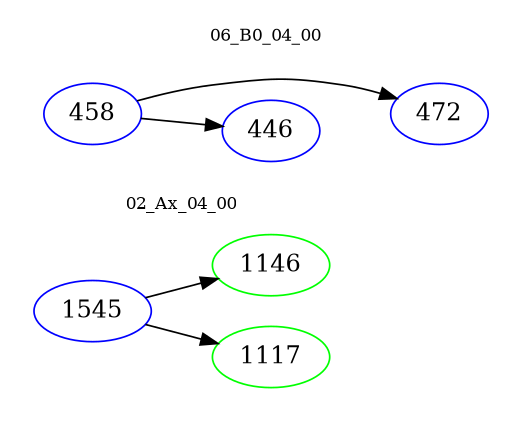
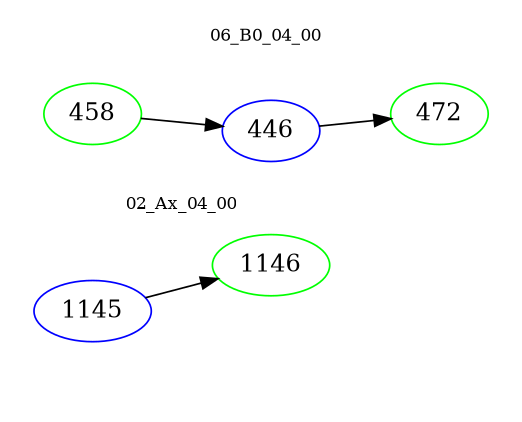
edge "458" -> "472": now "446" -> "472"
node "458": color blue -> green
node "472": color blue -> green
node "1545": label "1545" -> "1145"
node "1117": removed
